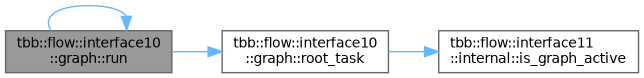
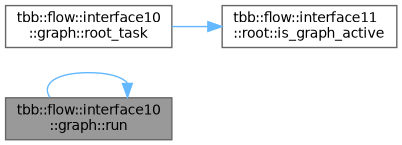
edge "tbb::flow::interface10 ::graph::run" -> "tbb::flow::interface10 ::graph::root_task": removed
node "tbb::flow::interface11 ::internal::is_graph_active": label "tbb::flow::interface11 ::internal::is_graph_active" -> "tbb::flow::interface11 ::root::is_graph_active"
